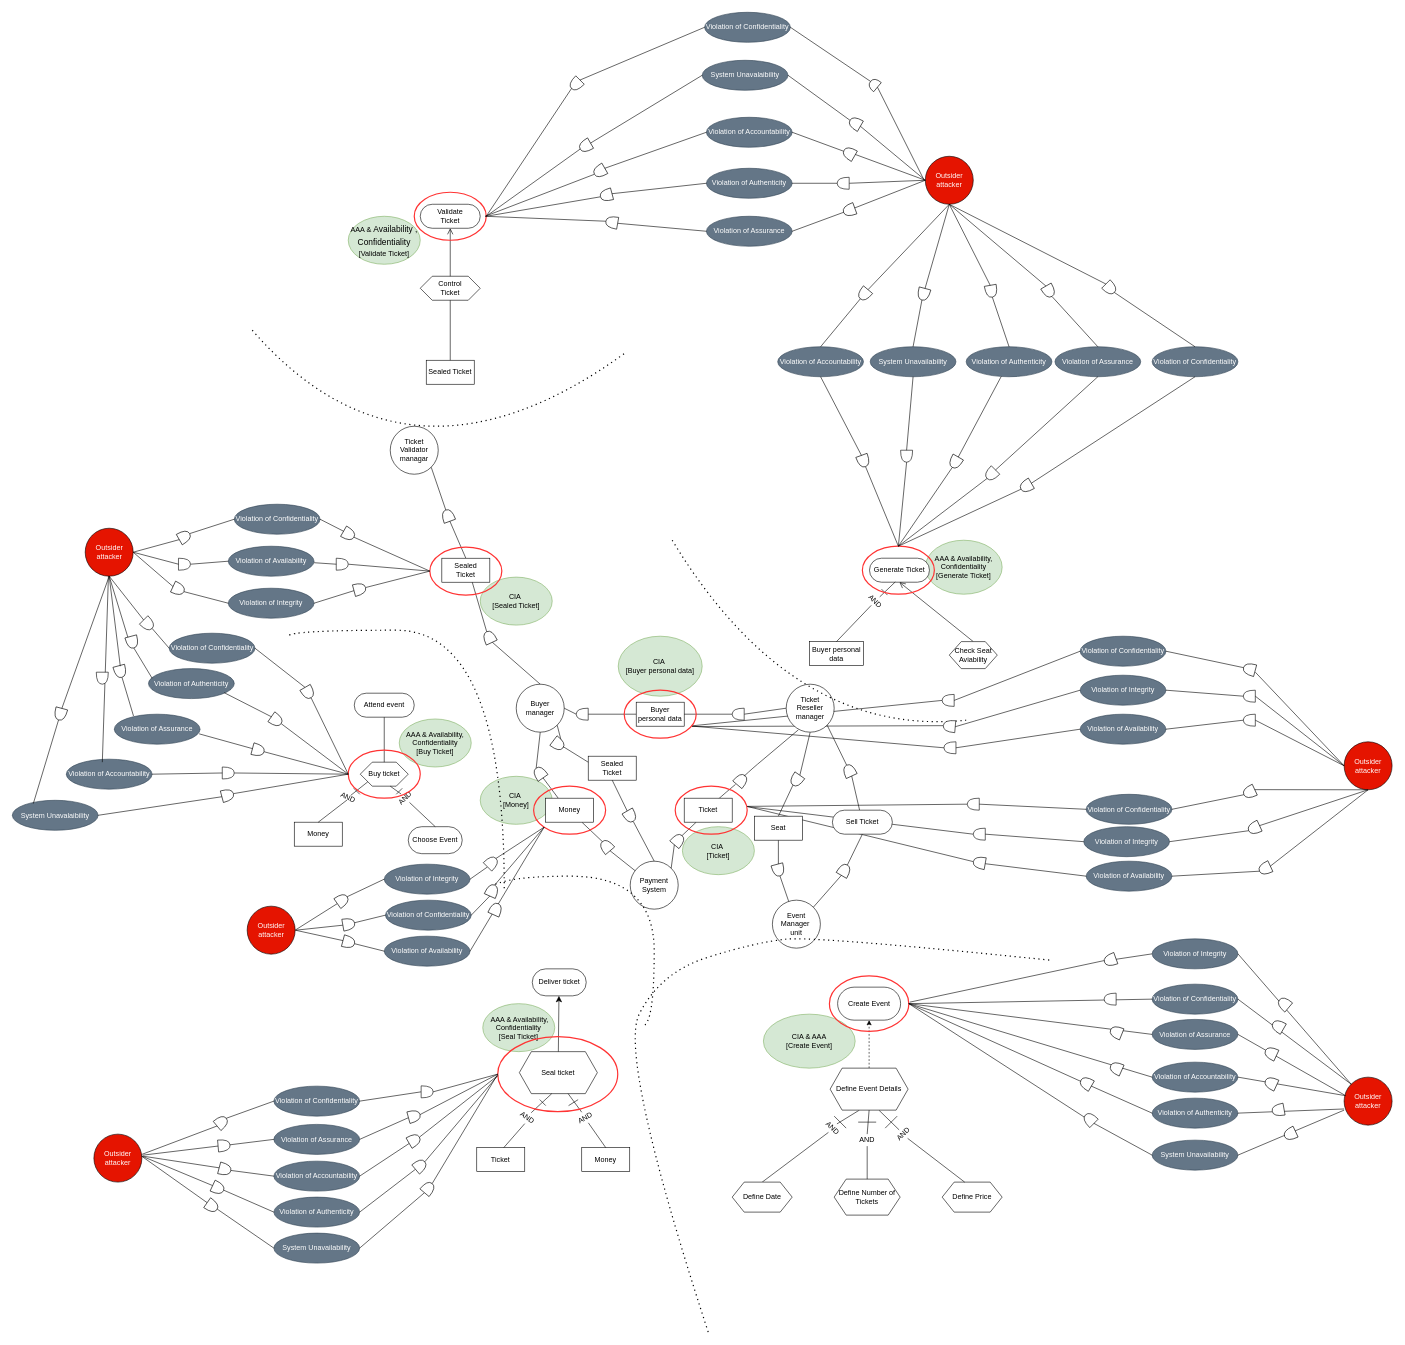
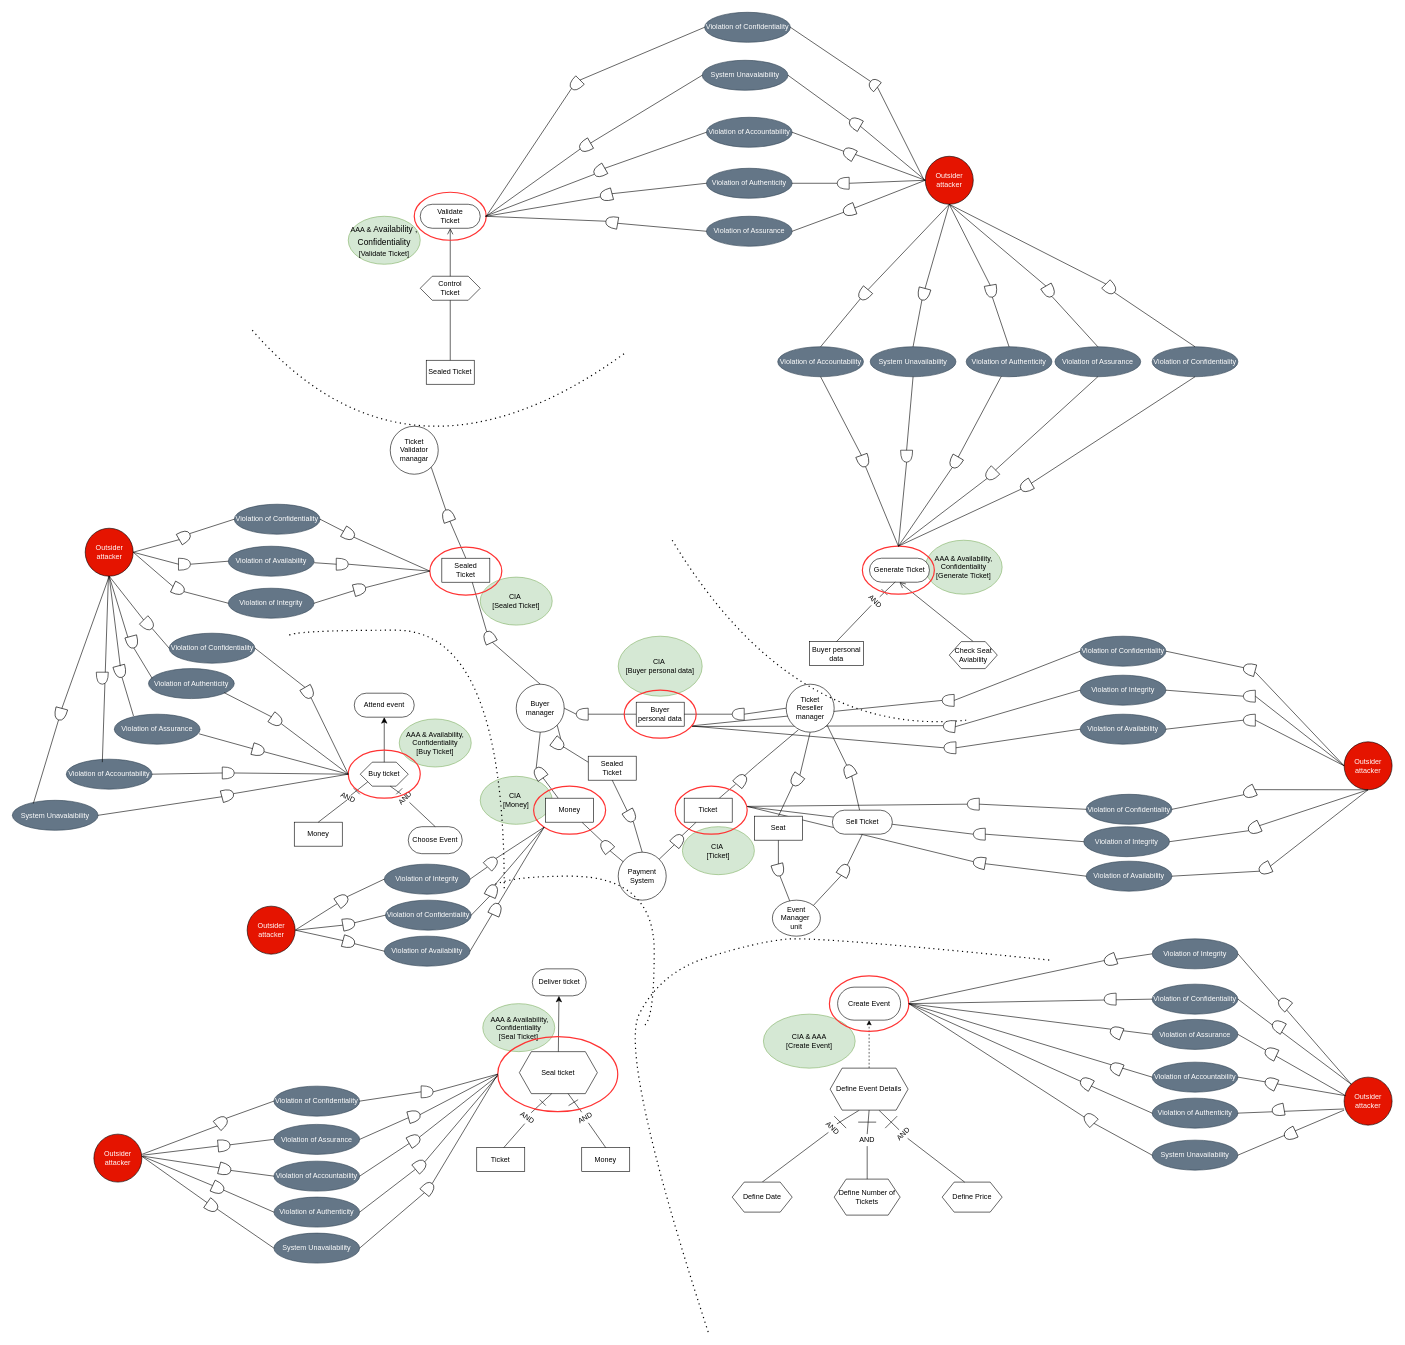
edge "Attend event" -- "Buy ticket": arrowhead none -> classic
node "Payment System": moved (654, 885) -> (642, 876)
node "Event Manager unit": size 48x48 -> 48x36
